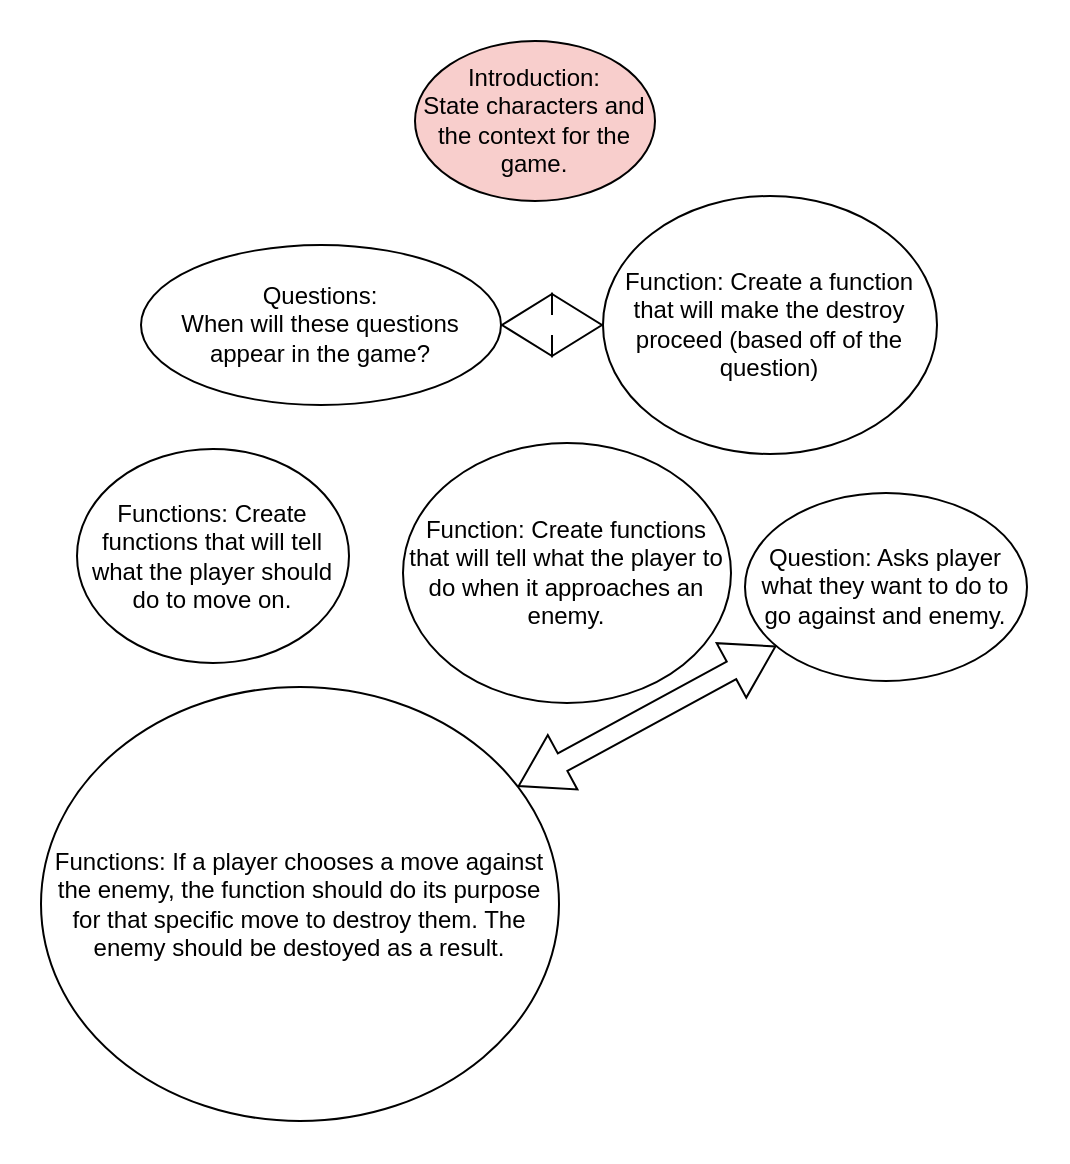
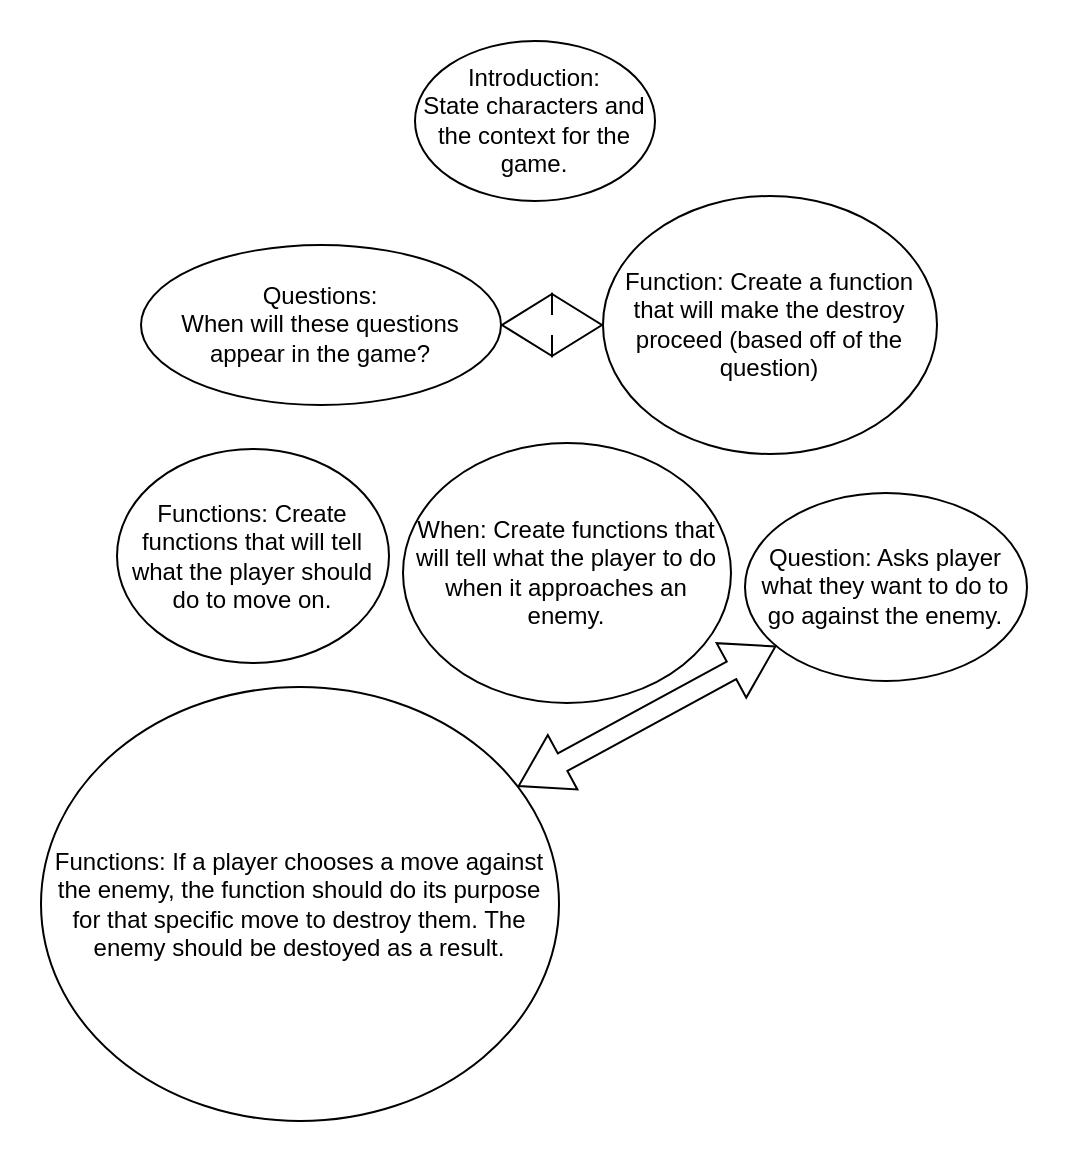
node "Introduction: State characters and the context for the game.": fillcolor #f8cecc -> #ffffff
node "Functions: Create functions that will tell what the player should do to move on.": moved (213, 556) -> (253, 556)
node "Function: Create functions that will tell what the player to do when it approaches an enemy.": label "Function: Create functions that will tell what the player to do when it approaches an enemy." -> "When: Create functions that will tell what the player to do when it approaches an enemy."
node "Question: Asks player what they want to do to go against and enemy.": label "Question: Asks player what they want to do to go against and enemy." -> "Question: Asks player what they want to do to go against the enemy."
